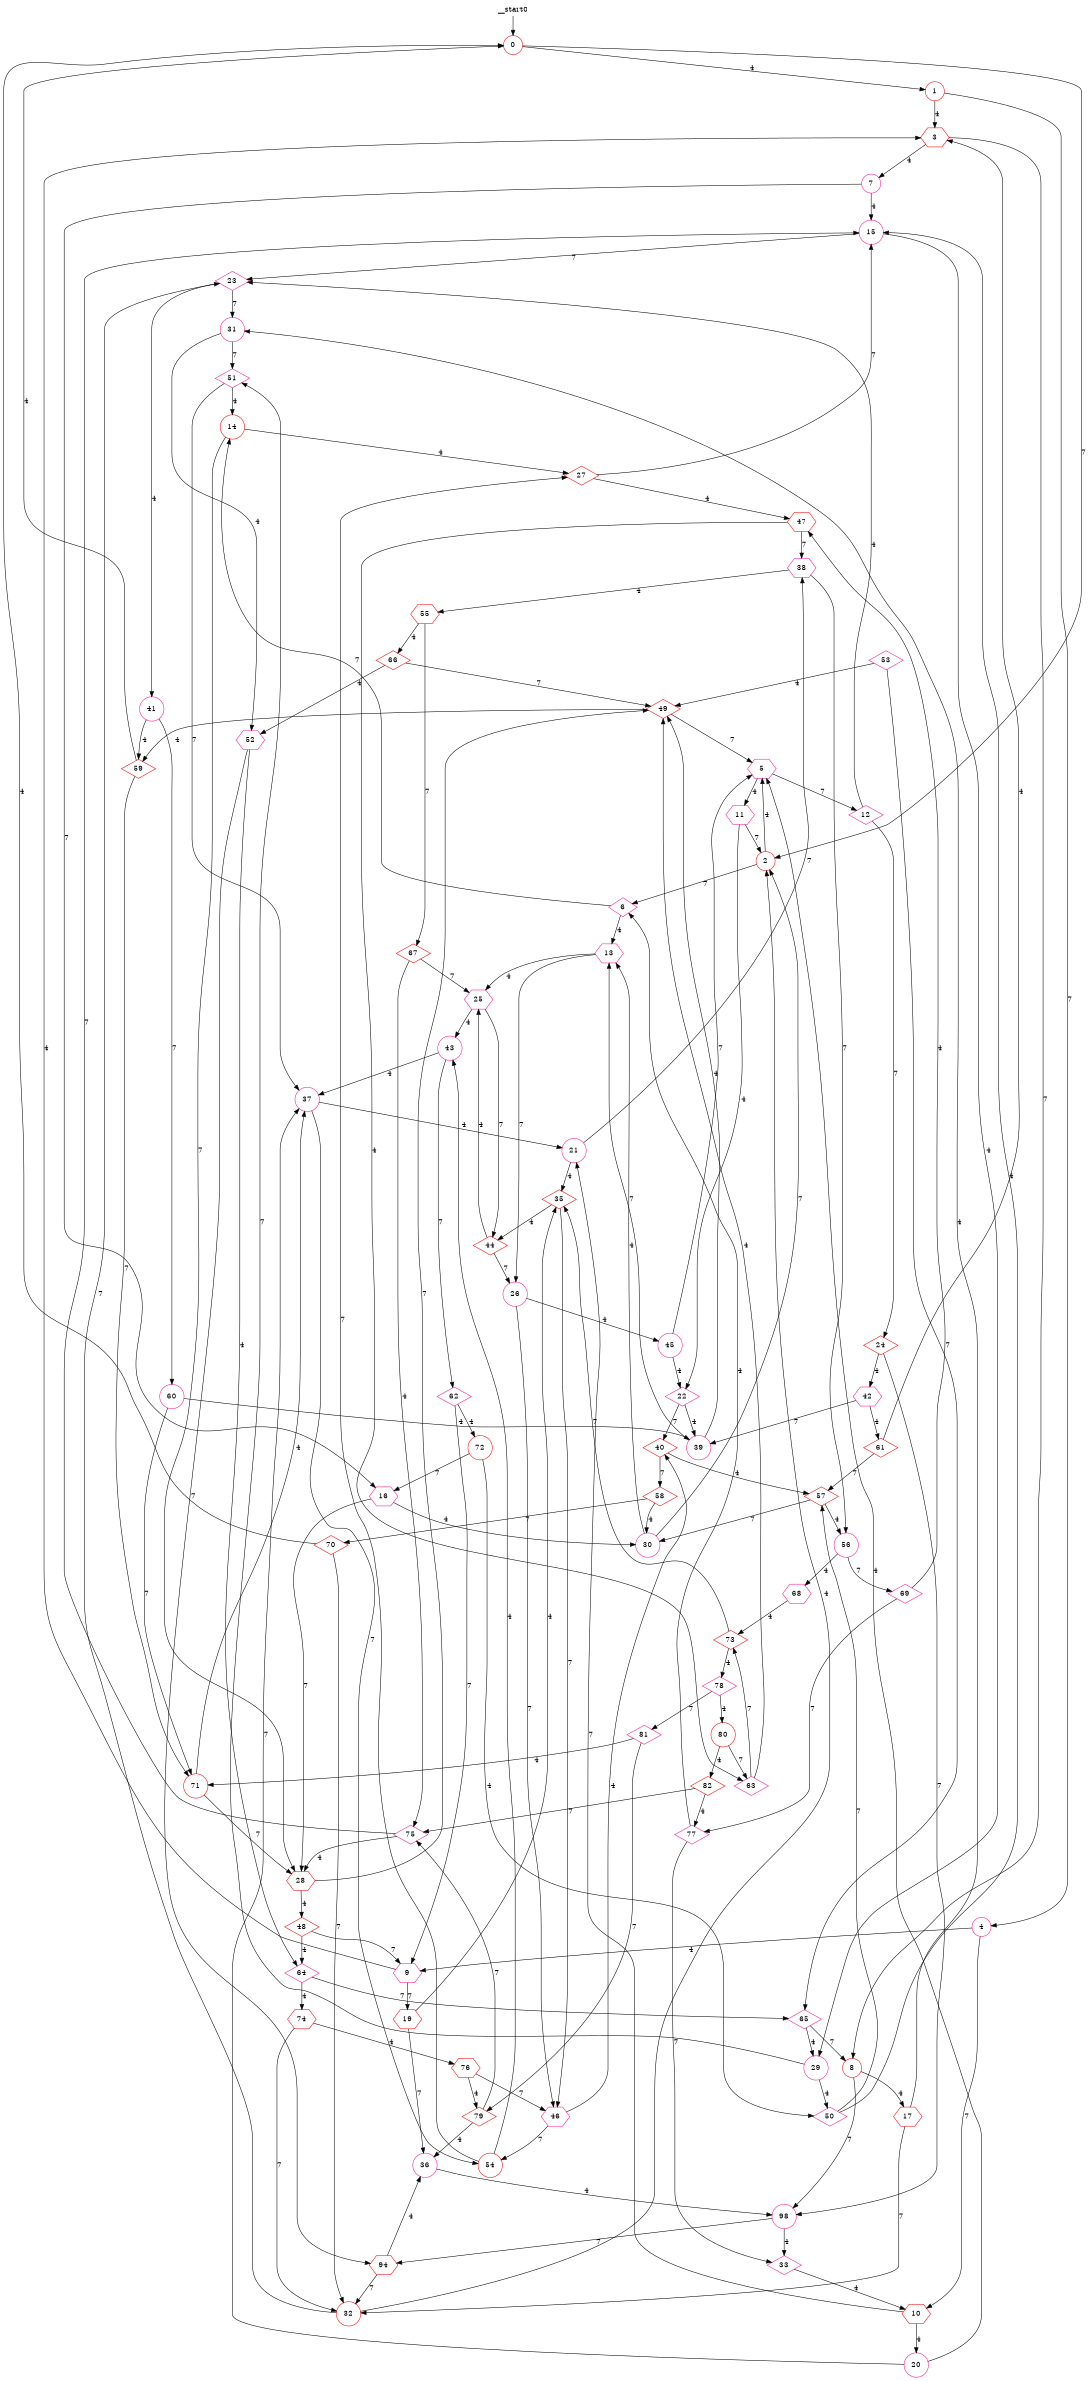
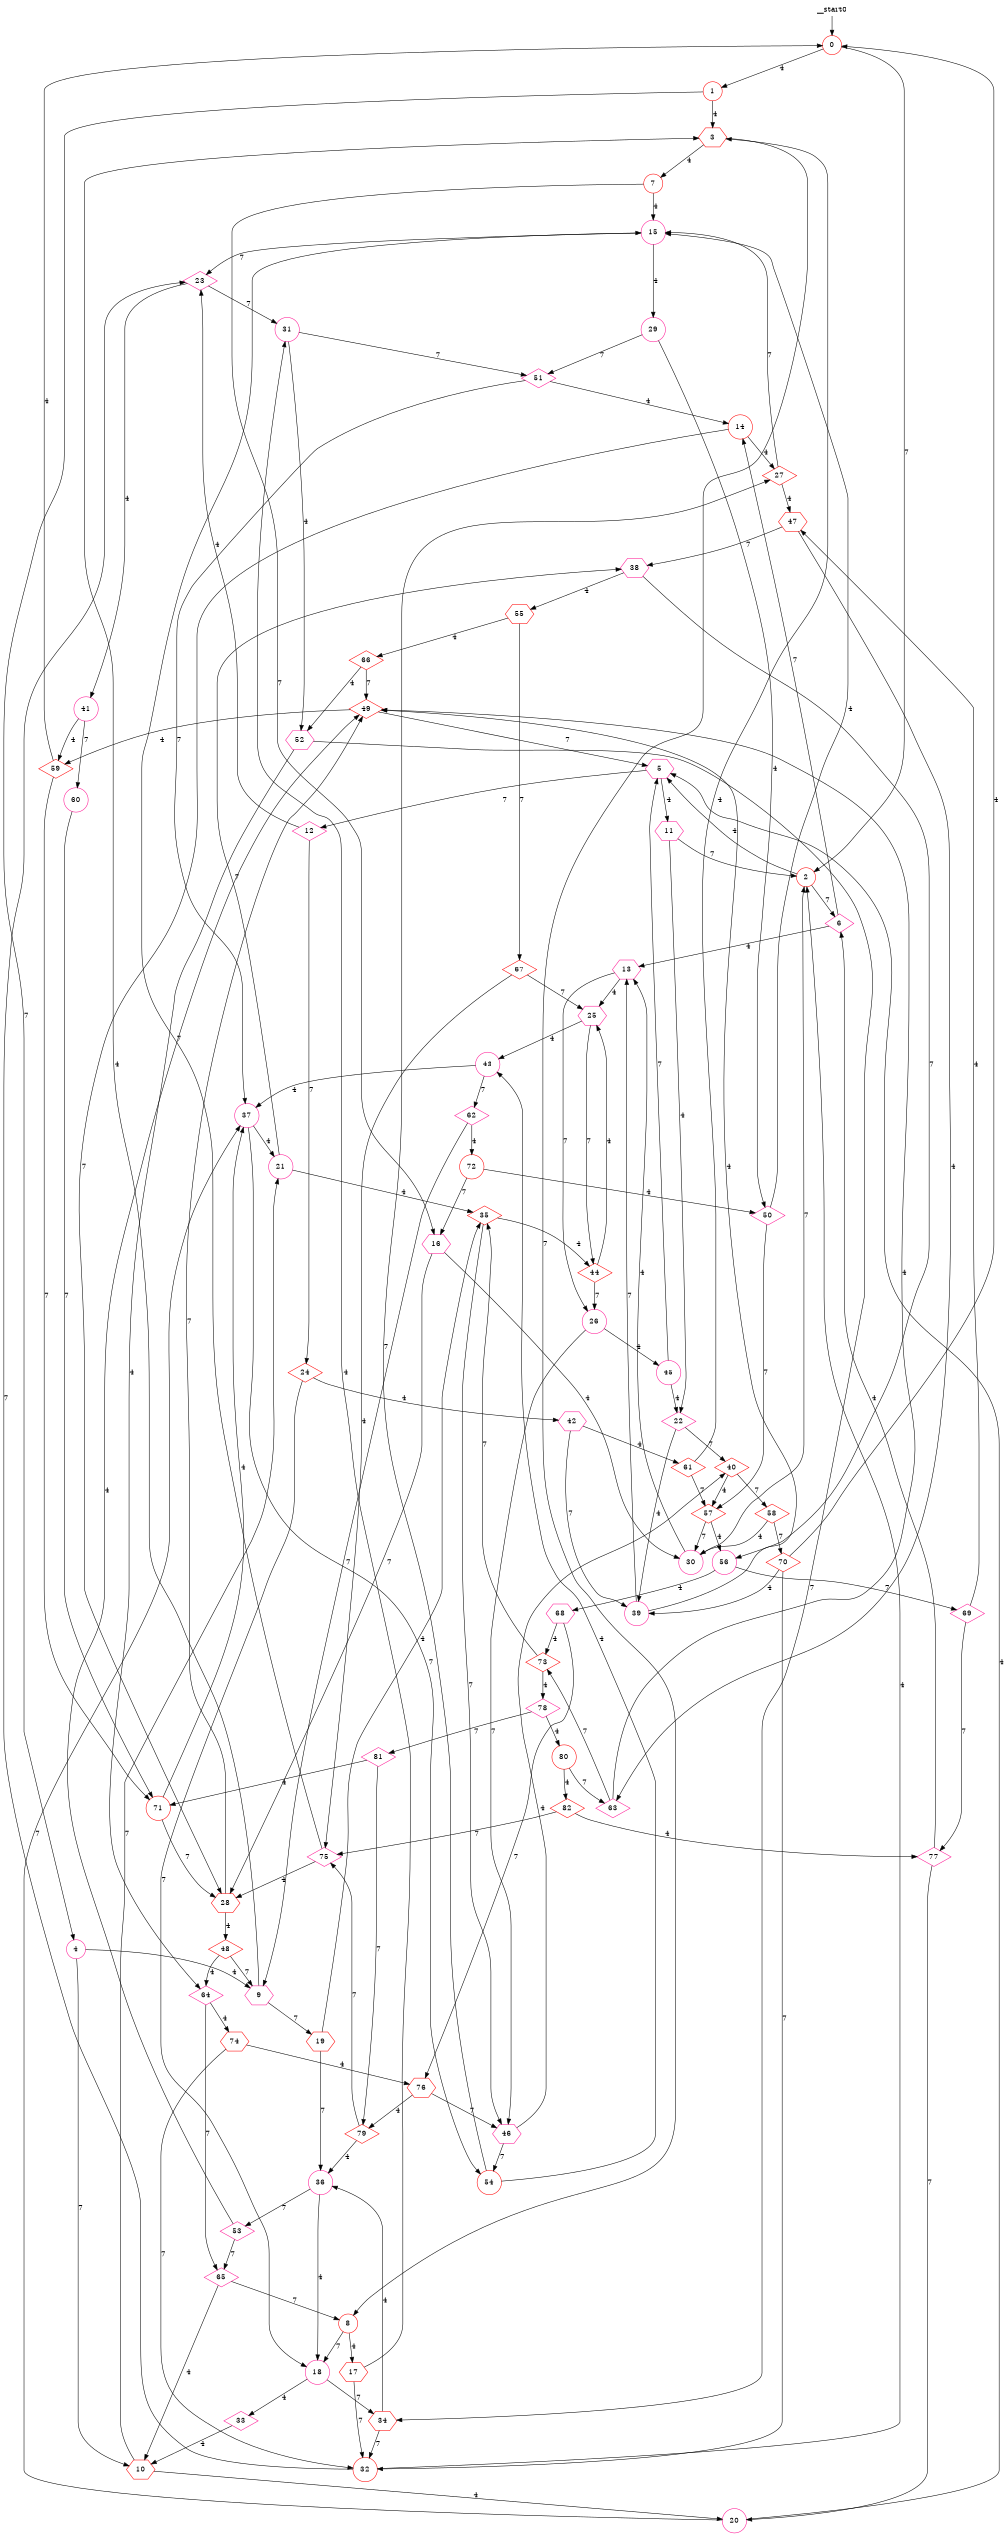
node "7": color deeppink -> red
edge "60" -> "39": now "70" -> "39"
edge "68" -> "76": added, label "7"
edge "65" -> "29": now "65" -> "10"
edge "77" -> "33": now "77" -> "20"
edge "36" -> "53": added, label "7"
node "98": label "98" -> "18"
node "94": label "94" -> "34"
